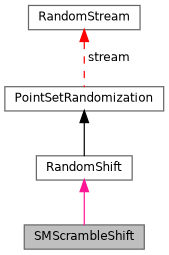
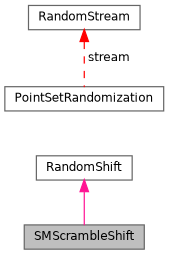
edge "RandomShift" -> "PointSetRandomization": removed
